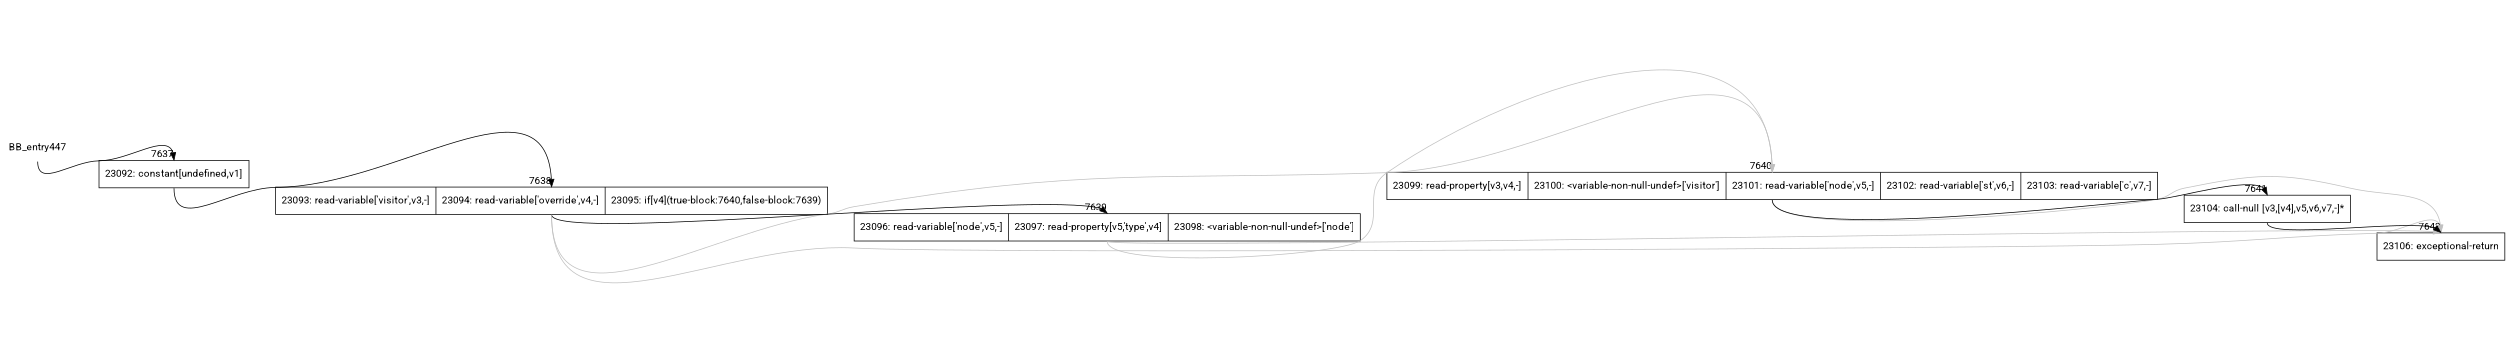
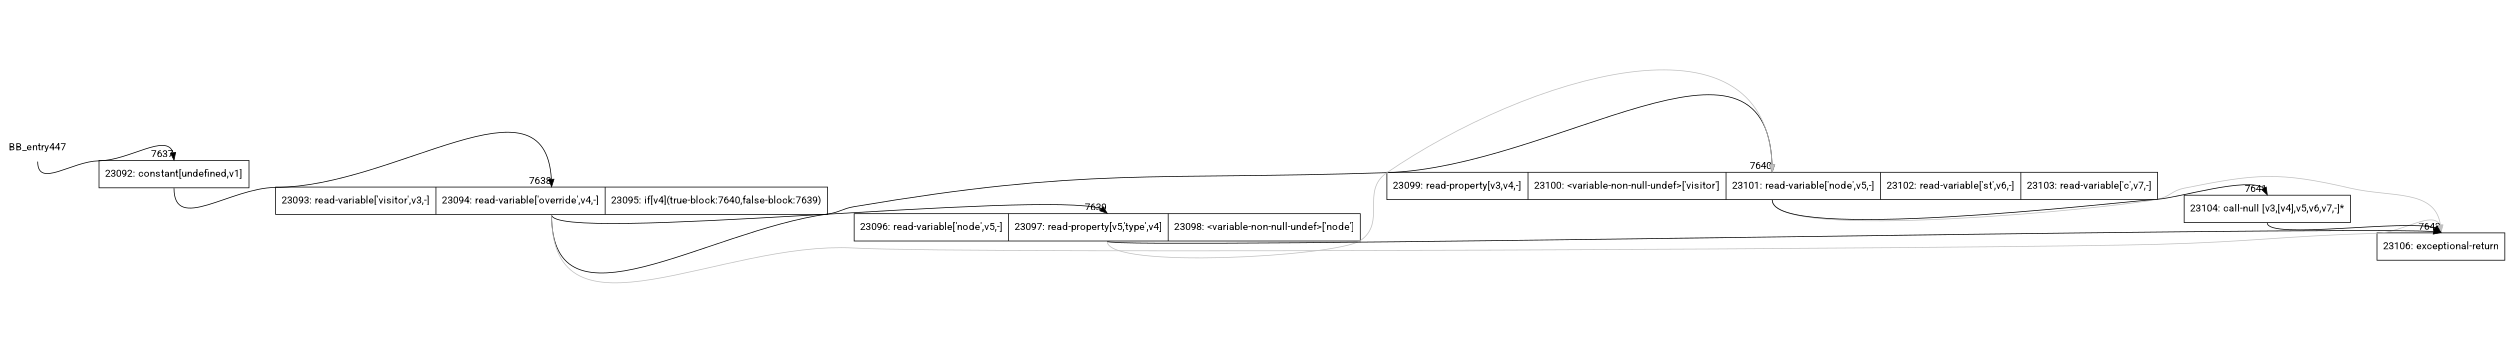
edge "23093: read-variable['visitor',v3,-]" -> "23099: read-property[v3,v4,-]": color gray -> black
edge "23096: read-variable['node',v5,-]" -> "23106: exceptional-return": color gray -> black
